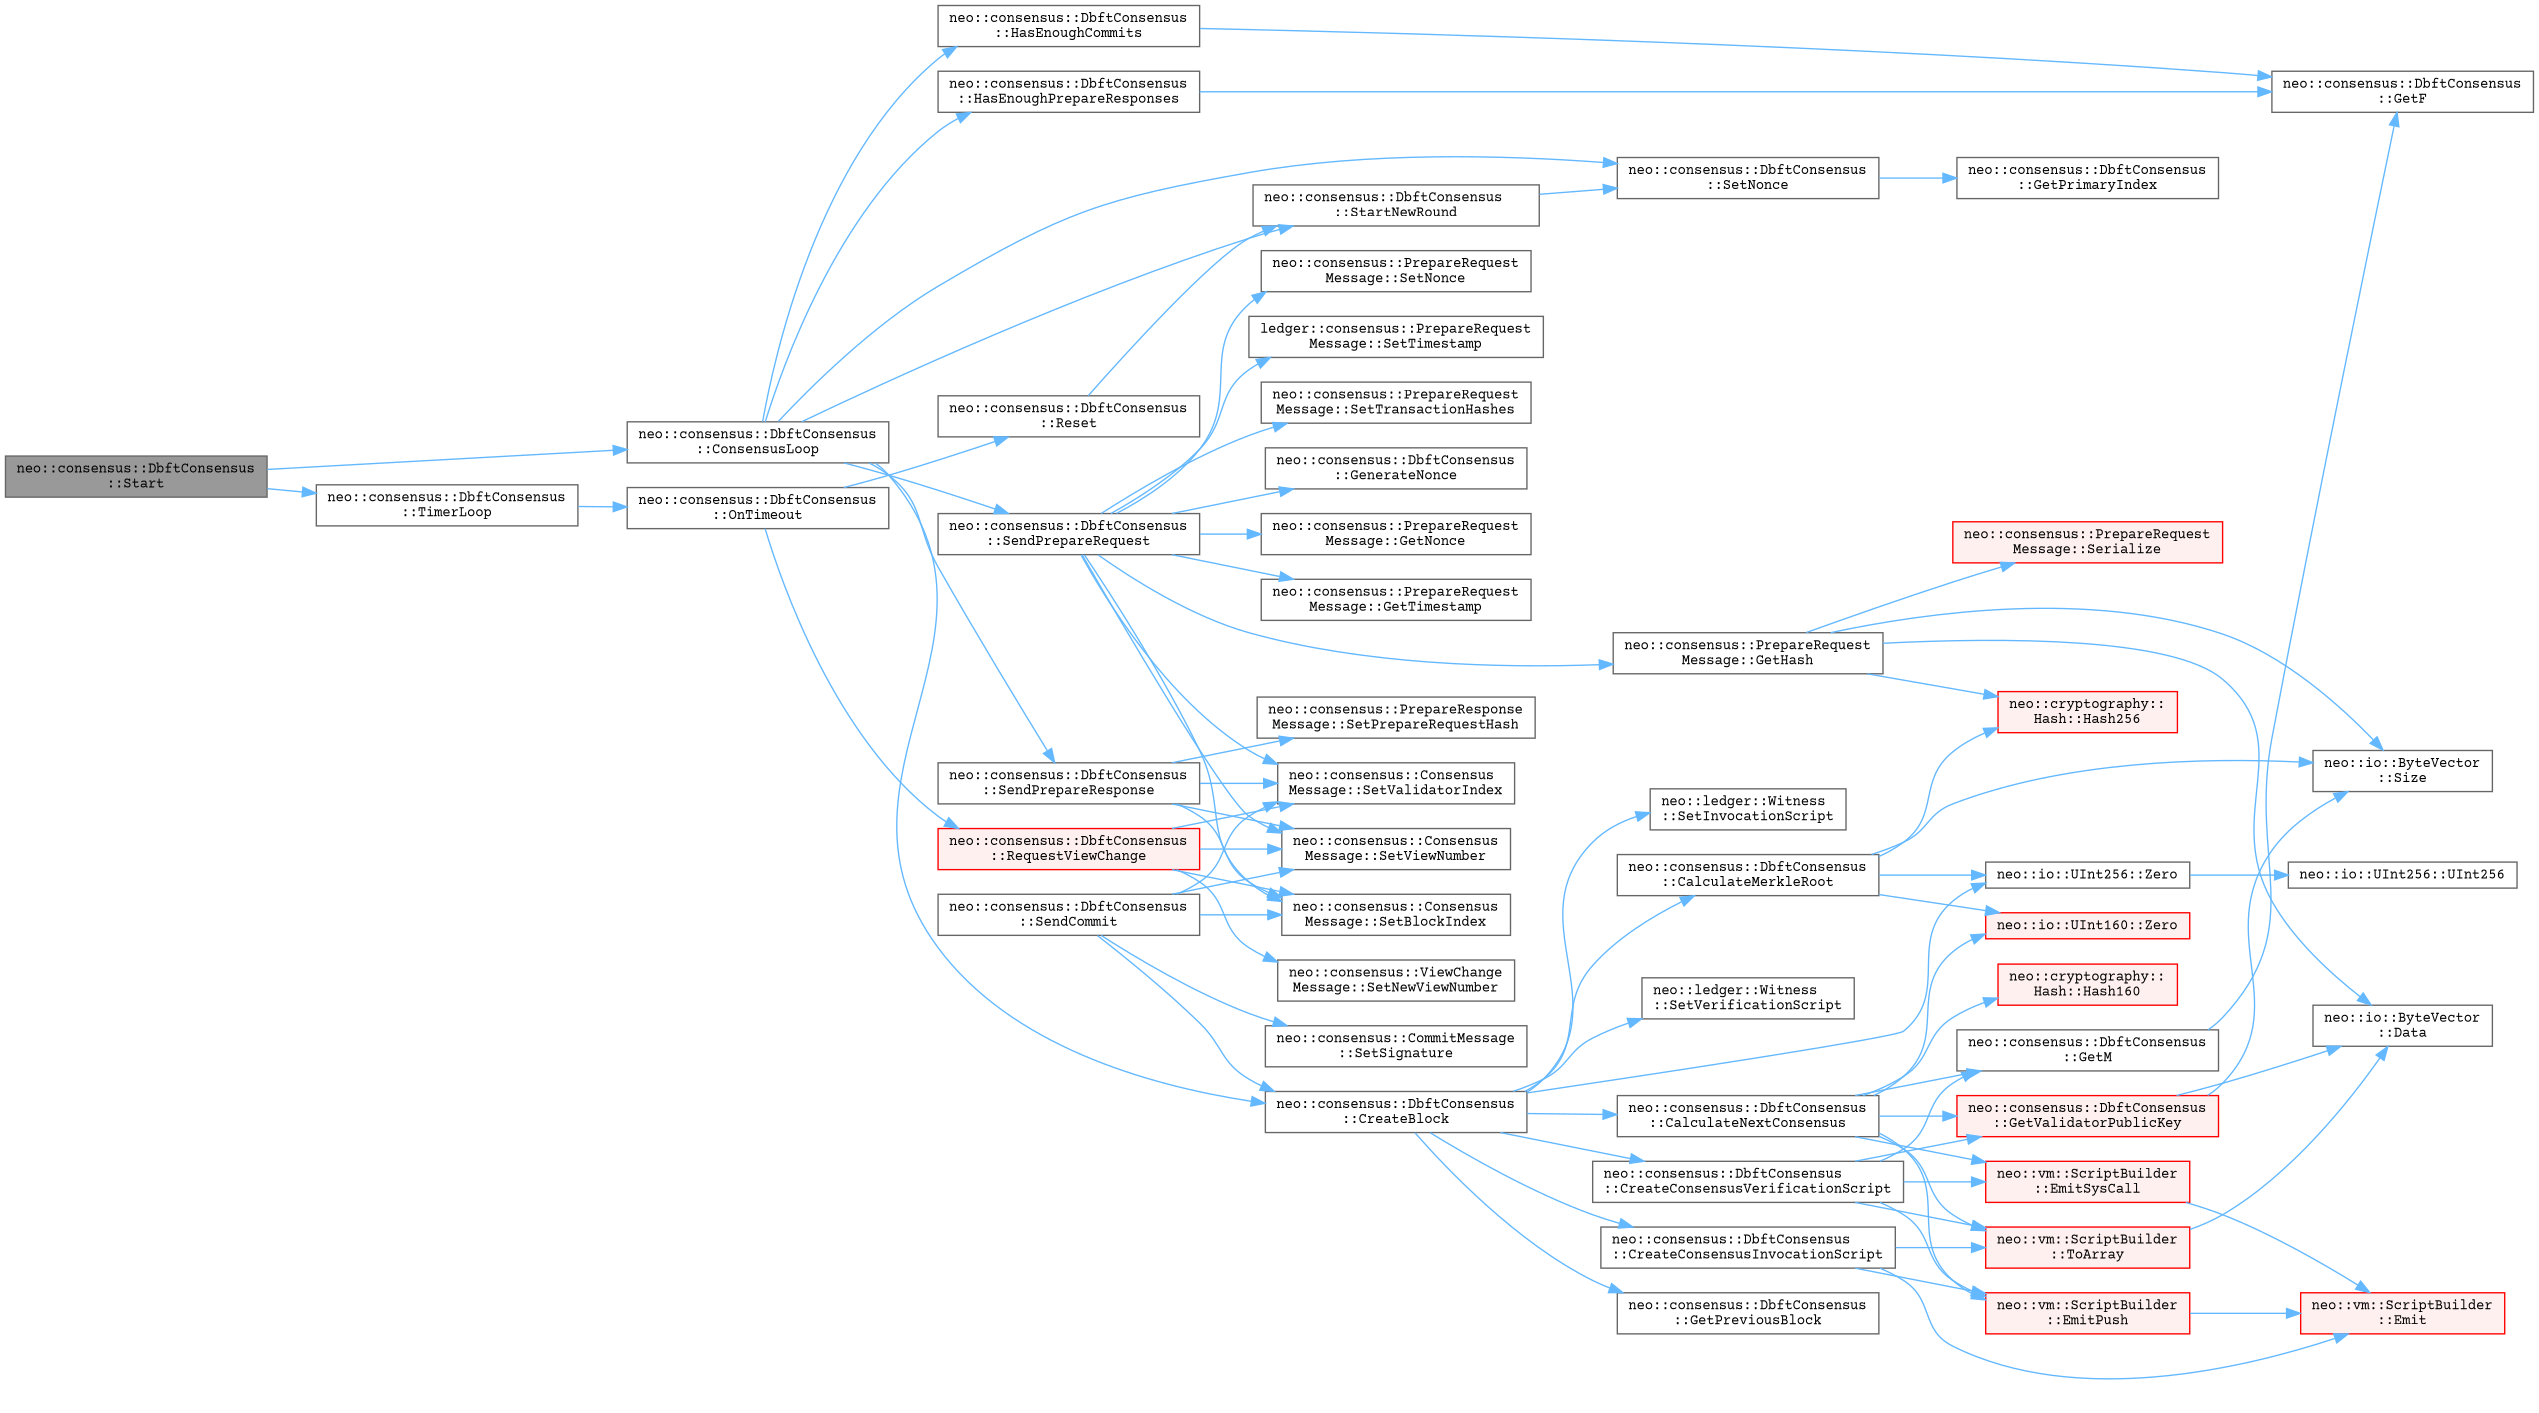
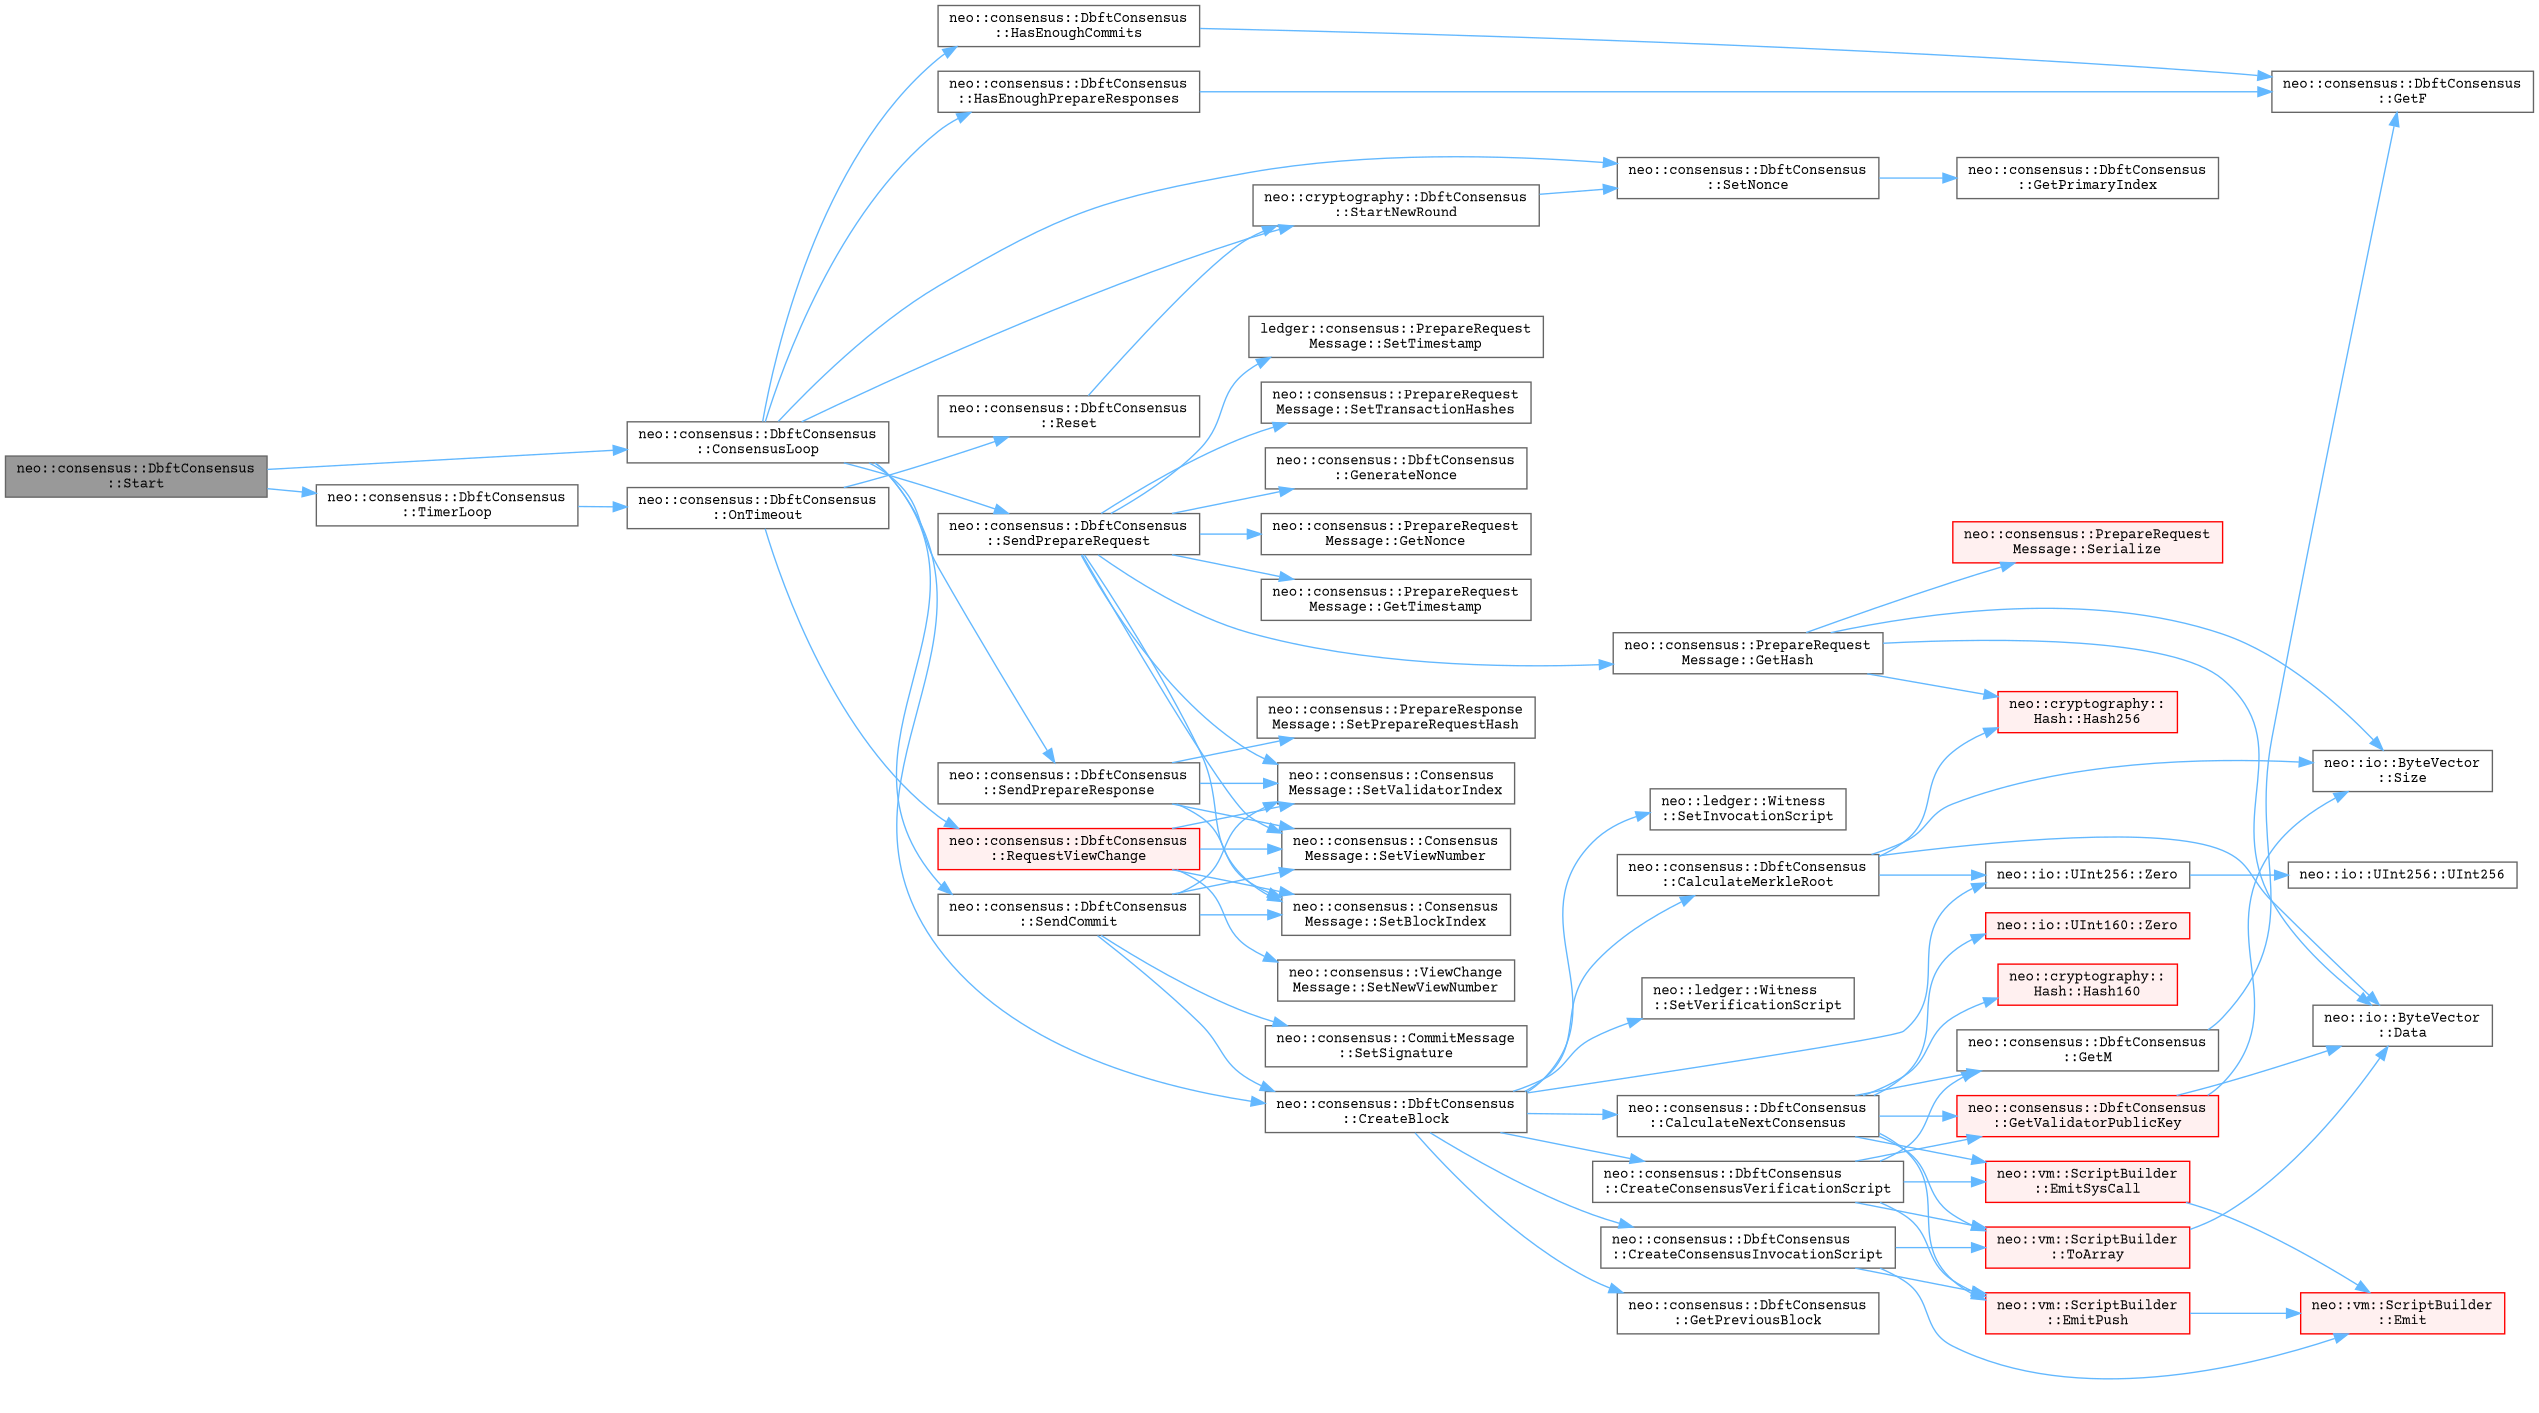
node "neo::consensus::DbftConsensus ::StartNewRound": label "neo::consensus::DbftConsensus ::StartNewRound" -> "neo::cryptography::DbftConsensus ::StartNewRound"
node "neo::consensus::PrepareRequest Message::SetNonce": removed
edge "neo::consensus::DbftConsensus ::ConsensusLoop" -> "neo::consensus::DbftConsensus ::SendCommit": added
edge "neo::consensus::DbftConsensus ::CalculateMerkleRoot" -> "neo::io::UInt160::Zero": now "neo::consensus::DbftConsensus ::CalculateMerkleRoot" -> "neo::io::ByteVector ::Data"
